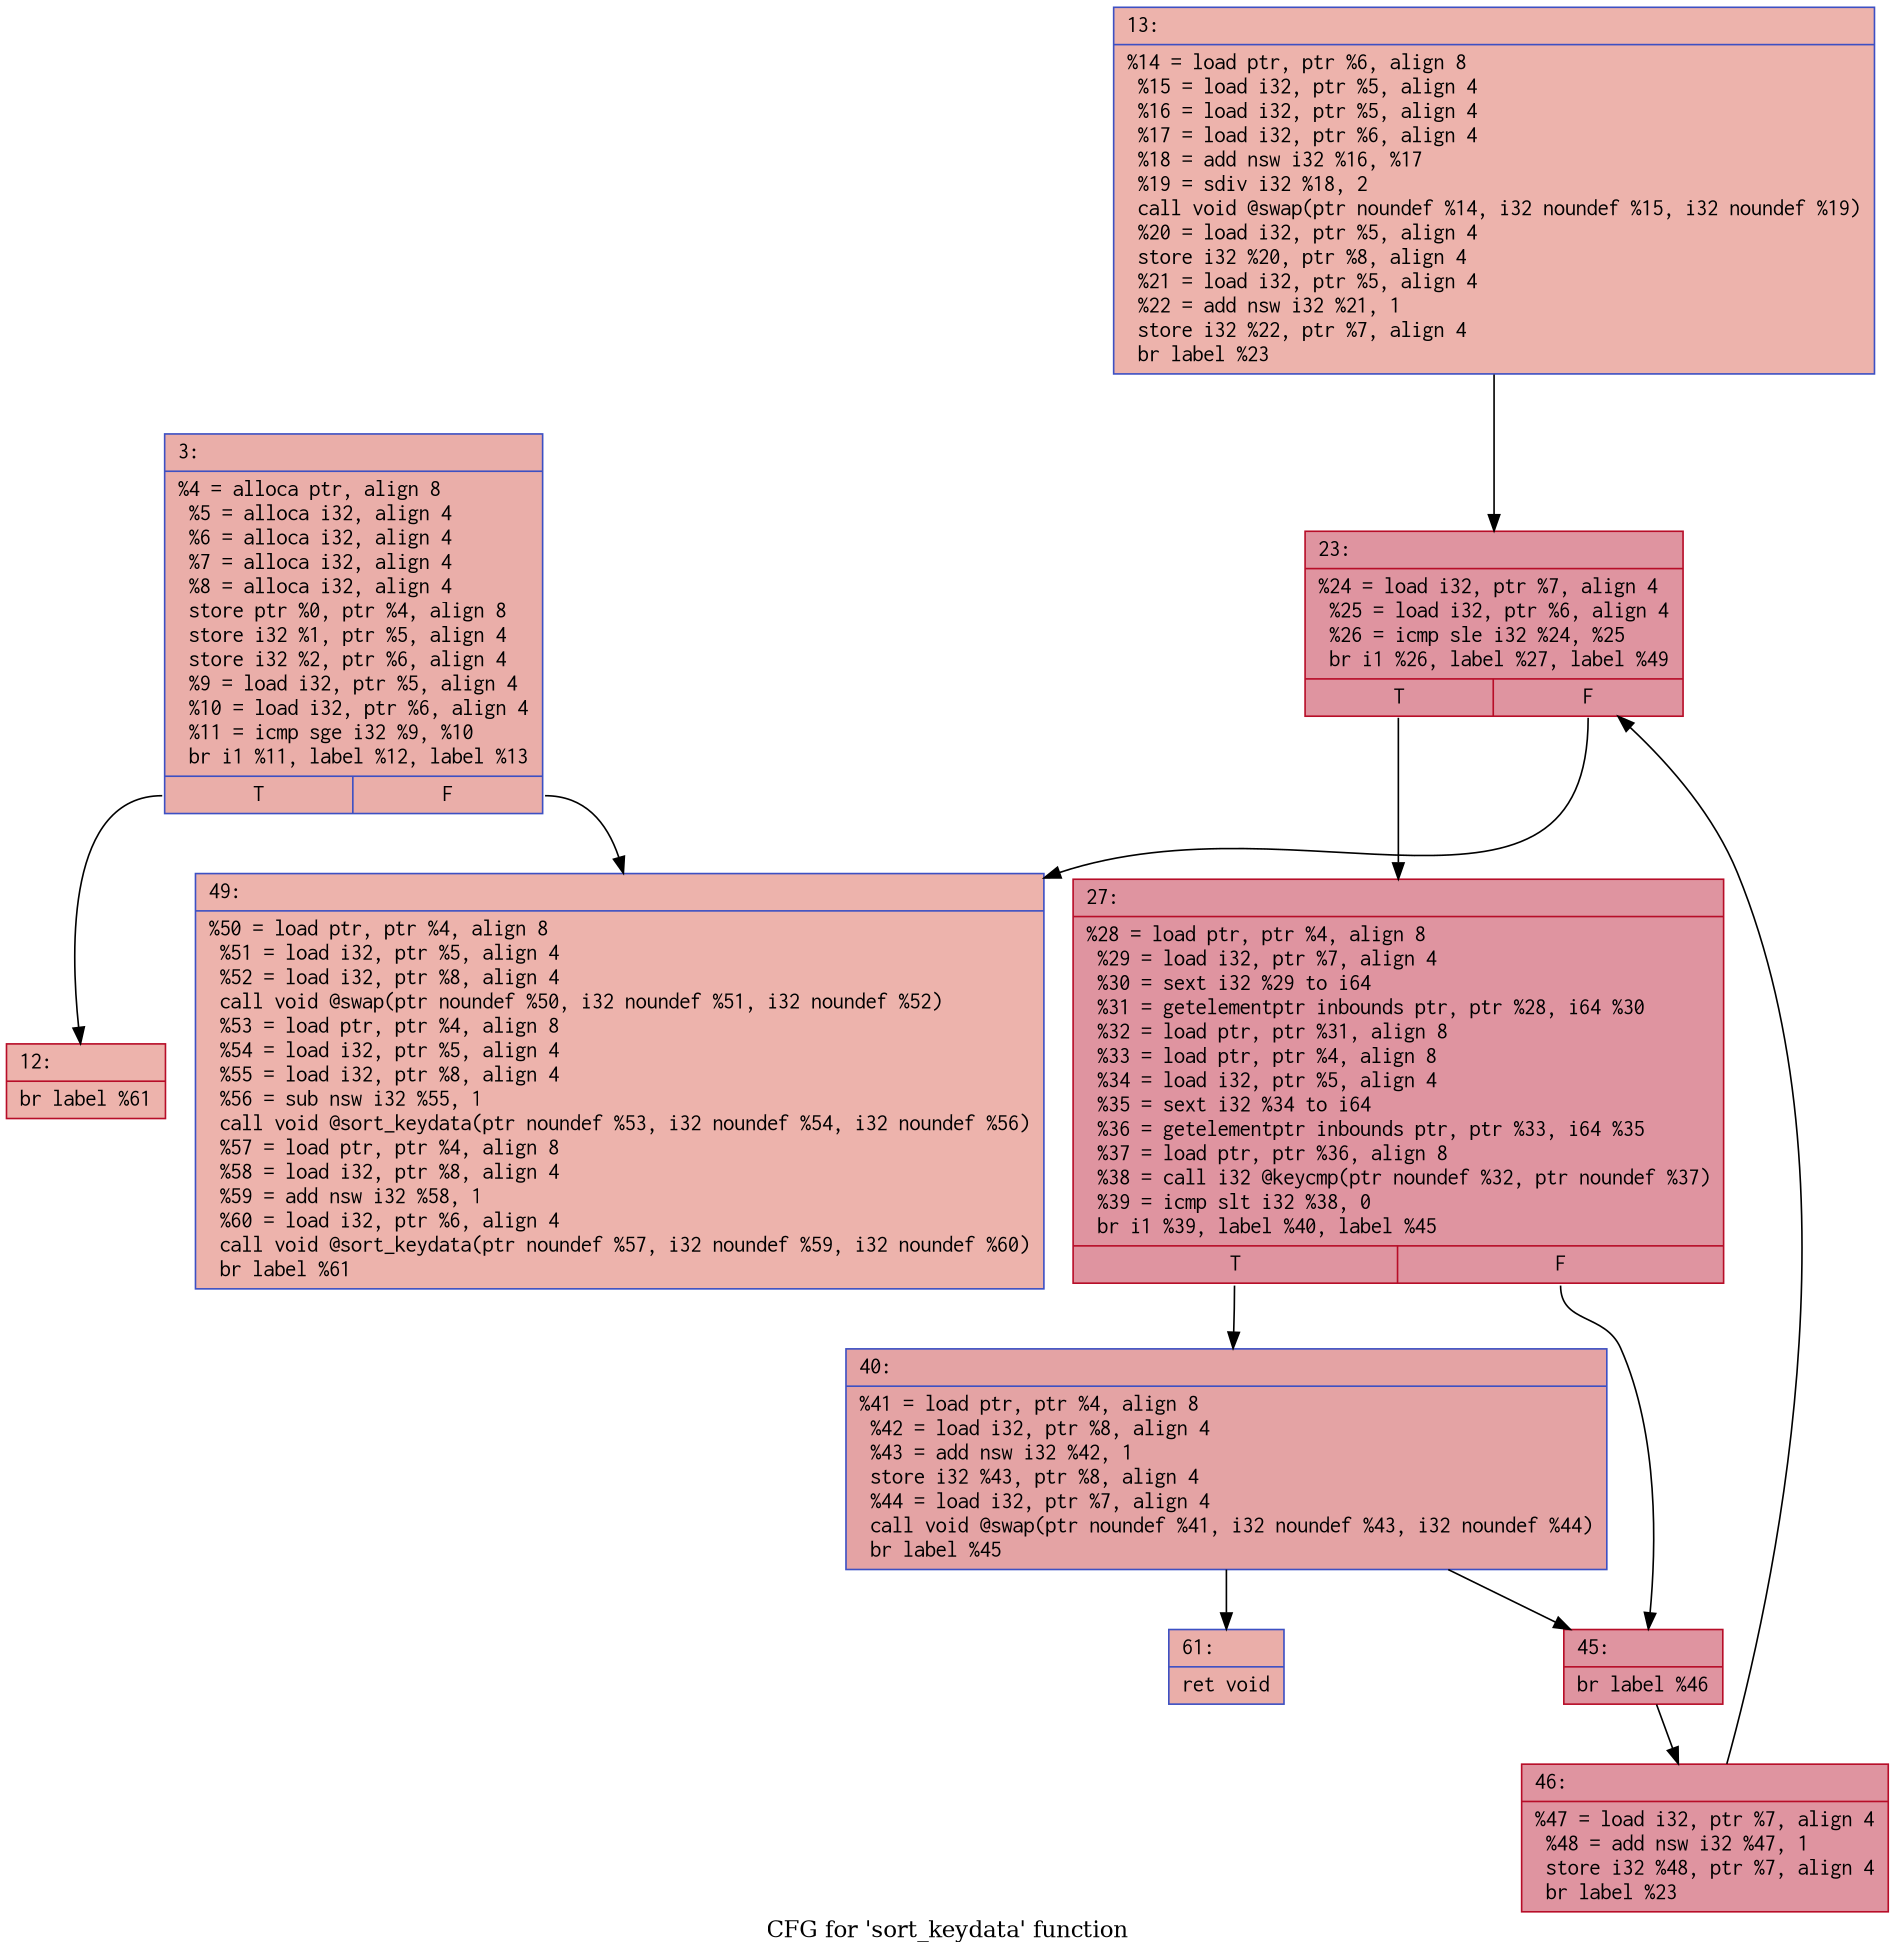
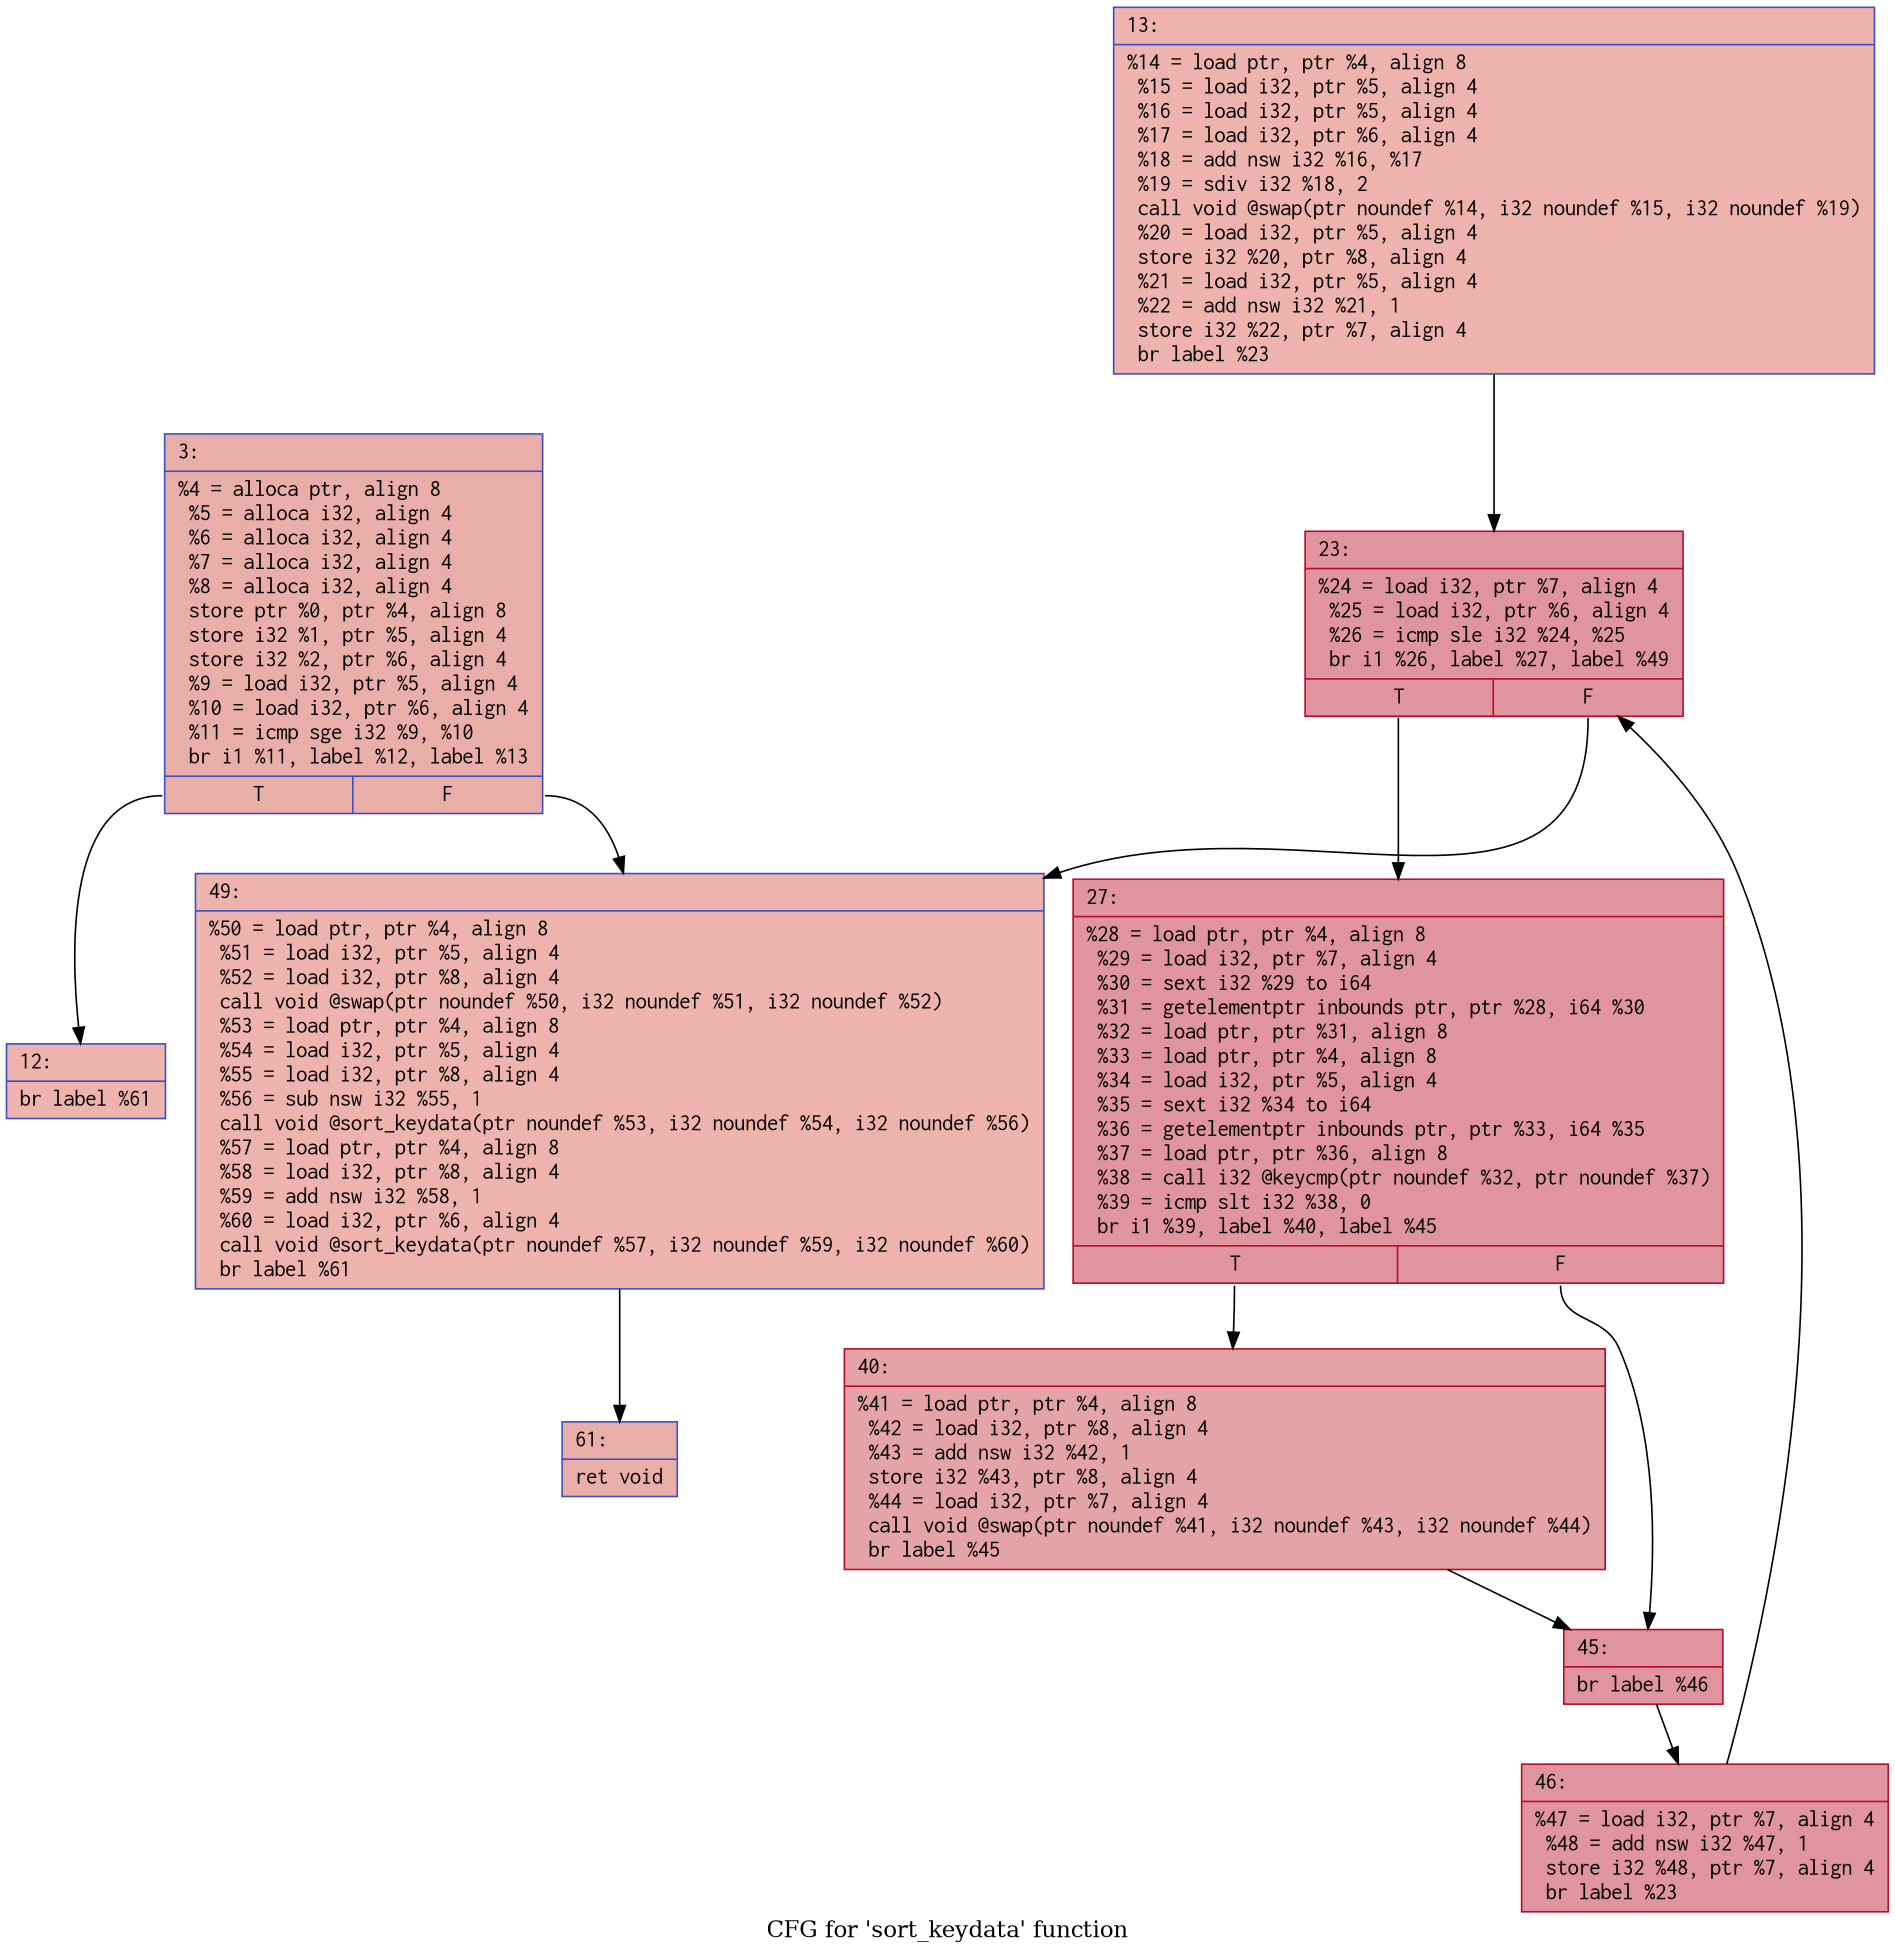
node "13:": text "%14 = load ptr, ptr %6, align 8" -> "%14 = load ptr, ptr %4, align 8"
node "12:": color #b70d28ff -> #3d50c3ff
node "40:": color #3d50c3ff -> #b70d28ff
edge "40:" -> "61:": now "49:" -> "61:"
